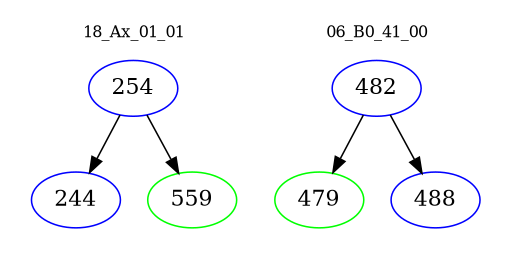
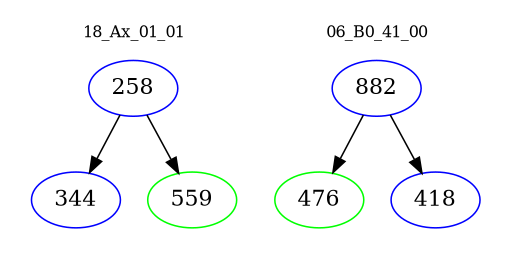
node "254": label "254" -> "258"
node "482": label "482" -> "882"
node "244": label "244" -> "344"
node "479": label "479" -> "476"
node "488": label "488" -> "418"
